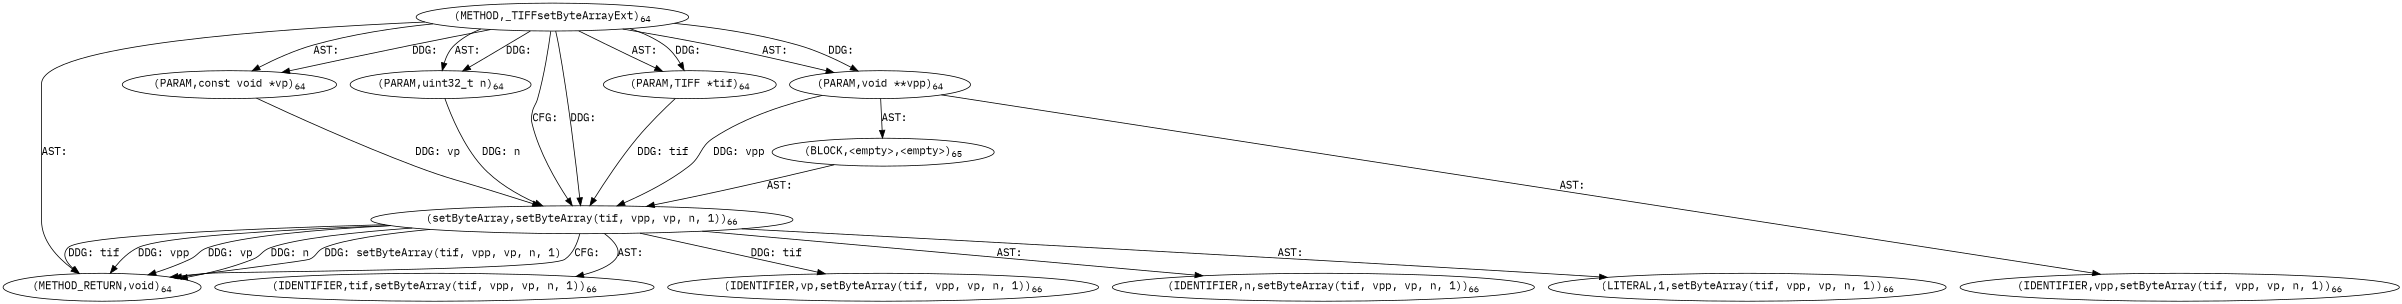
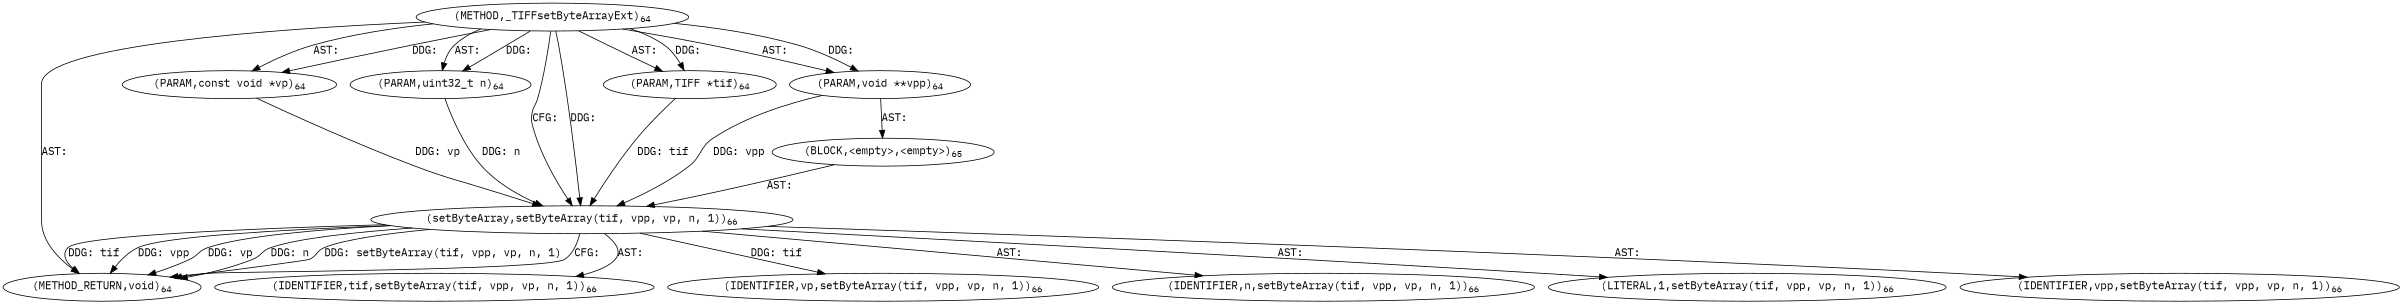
edge "(PARAM,void **vpp)" -> "(IDENTIFIER,vpp,setByteArray(tif, vpp, vp, n, 1))": now "(setByteArray,setByteArray(tif, vpp, vp, n, 1))" -> "(IDENTIFIER,vpp,setByteArray(tif, vpp, vp, n, 1))"
